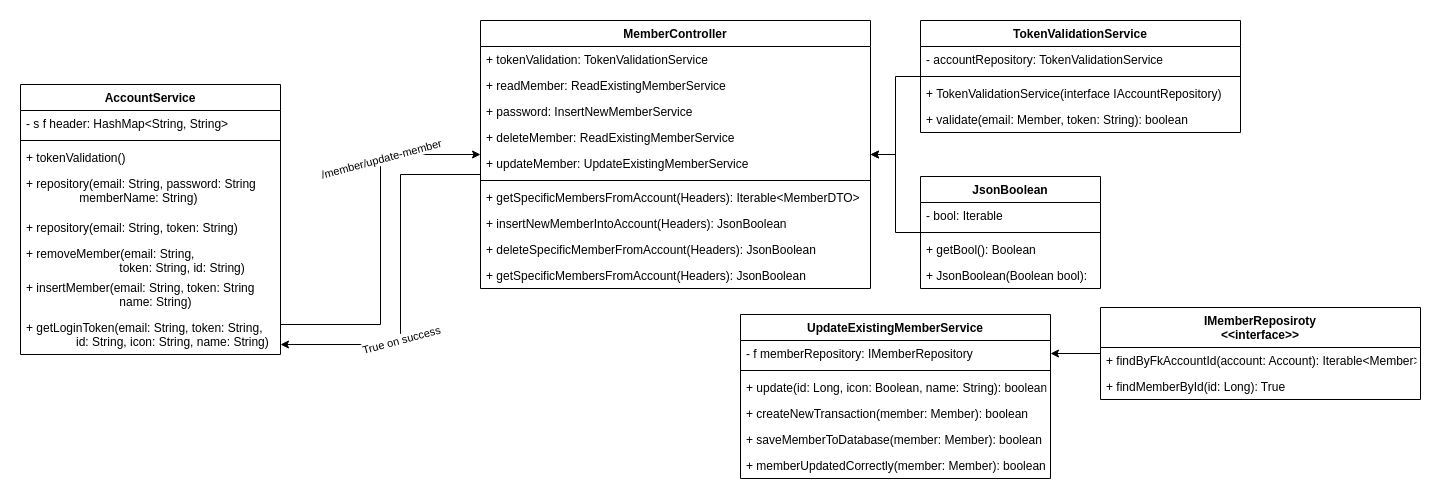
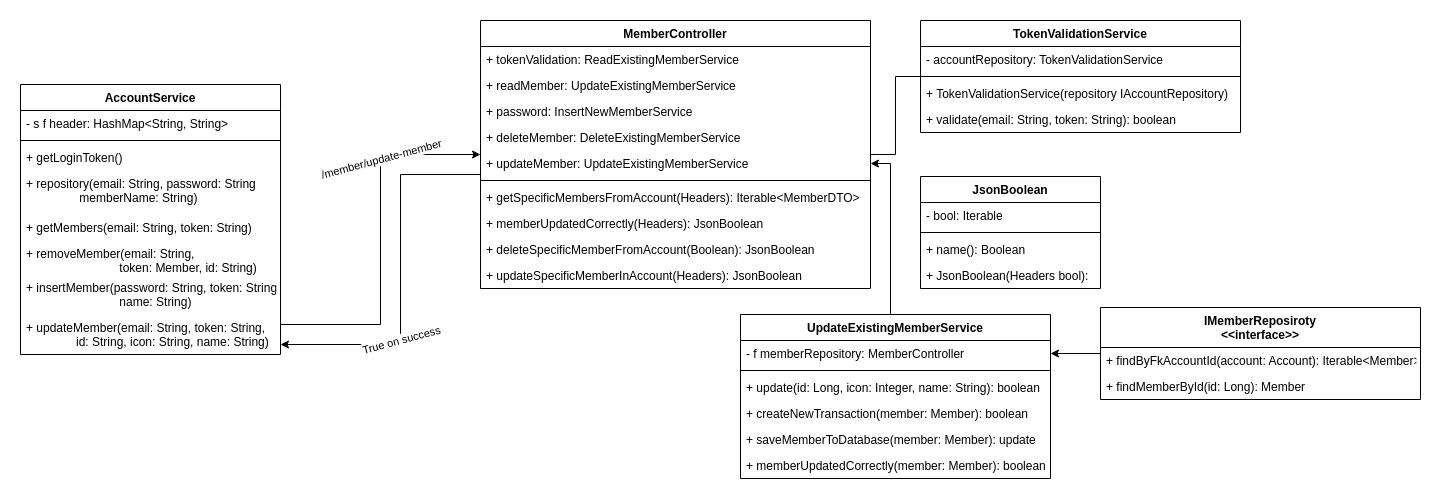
node "+ tokenValidation: TokenValidationService": label "+ tokenValidation: TokenValidationService" -> "+ tokenValidation: ReadExistingMemberService"
node "+ readMember: ReadExistingMemberService": label "+ readMember: ReadExistingMemberService" -> "+ readMember: UpdateExistingMemberService"
node "+ TokenValidationService(interface IAccountRepository)": label "+ TokenValidationService(interface IAccountRepository)" -> "+ TokenValidationService(repository IAccountRepository)"
node "+ validate(email: Member, token: String): boolean": label "+ validate(email: Member, token: String): boolean" -> "+ validate(email: String, token: String): boolean"
node "+ deleteMember: ReadExistingMemberService": label "+ deleteMember: ReadExistingMemberService" -> "+ deleteMember: DeleteExistingMemberService"
edge "TokenValidationService" -> "MemberController": arrowhead classic -> none
node "+ tokenValidation()": label "+ tokenValidation()" -> "+ getLoginToken()"
edge "JsonBoolean" -> "MemberController": removed
node "+ insertNewMemberIntoAccount(Headers): JsonBoolean": label "+ insertNewMemberIntoAccount(Headers): JsonBoolean" -> "+ memberUpdatedCorrectly(Headers): JsonBoolean"
node "+ repository(email: String, token: String)": label "+ repository(email: String, token: String)" -> "+ getMembers(email: String, token: String)"
edge "UpdateExistingMemberService" -> "+ updateMember: UpdateExistingMemberService": added
node "+ deleteSpecificMemberFromAccount(Headers): JsonBoolean": label "+ deleteSpecificMemberFromAccount(Headers): JsonBoolean" -> "+ deleteSpecificMemberFromAccount(Boolean): JsonBoolean"
node "+ getBool(): Boolean": label "+ getBool(): Boolean" -> "+ name(): Boolean"
node "+ removeMember(email: String, token: String, id: String)": label "+ removeMember(email: String, token: String, id: String)" -> "+ removeMember(email: String, token: Member, id: String)"
node "+ getSpecificMembersFromAccount(Headers): JsonBoolean": label "+ getSpecificMembersFromAccount(Headers): JsonBoolean" -> "+ updateSpecificMemberInAccount(Headers): JsonBoolean"
node "+ JsonBoolean(Boolean bool):": label "+ JsonBoolean(Boolean bool):" -> "+ JsonBoolean(Headers bool):"
node "+ insertMember(email: String, token: String name: String)": label "+ insertMember(email: String, token: String name: String)" -> "+ insertMember(password: String, token: String name: String)"
node "+ getLoginToken(email: String, token: String, id: String, icon: String, name: String)": label "+ getLoginToken(email: String, token: String, id: String, icon: String, name: String)" -> "+ updateMember(email: String, token: String, id: String, icon: String, name: String)"
node "- f memberRepository: IMemberRepository": label "- f memberRepository: IMemberRepository" -> "- f memberRepository: MemberController"
node "+ findMemberById(id: Long): True": label "+ findMemberById(id: Long): True" -> "+ findMemberById(id: Long): Member"
node "+ update(id: Long, icon: Boolean, name: String): boolean": label "+ update(id: Long, icon: Boolean, name: String): boolean" -> "+ update(id: Long, icon: Integer, name: String): boolean"
node "+ saveMemberToDatabase(member: Member): boolean": label "+ saveMemberToDatabase(member: Member): boolean" -> "+ saveMemberToDatabase(member: Member): update"
